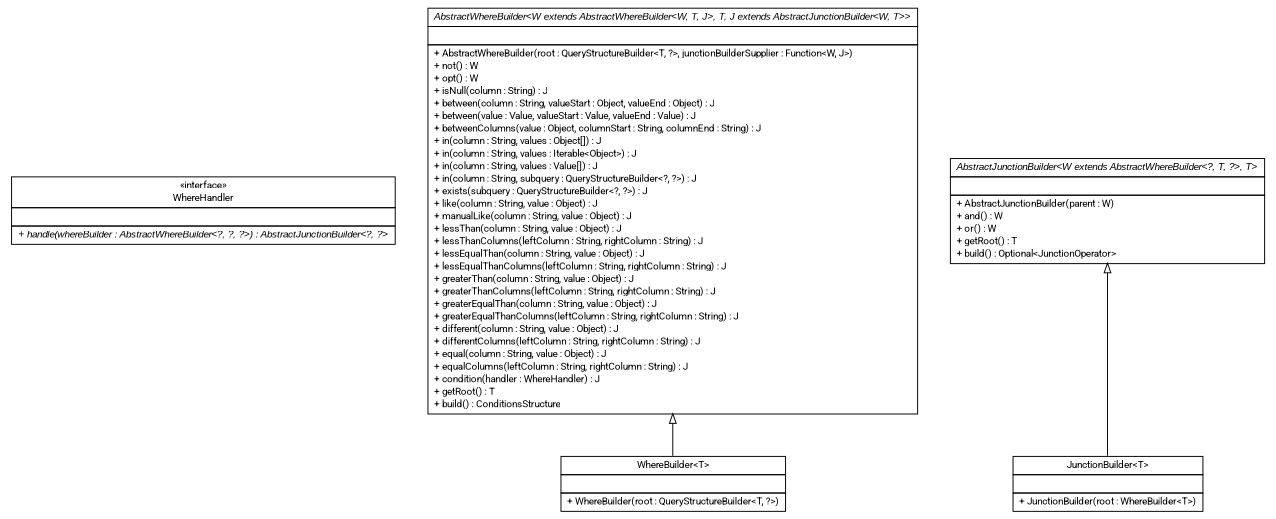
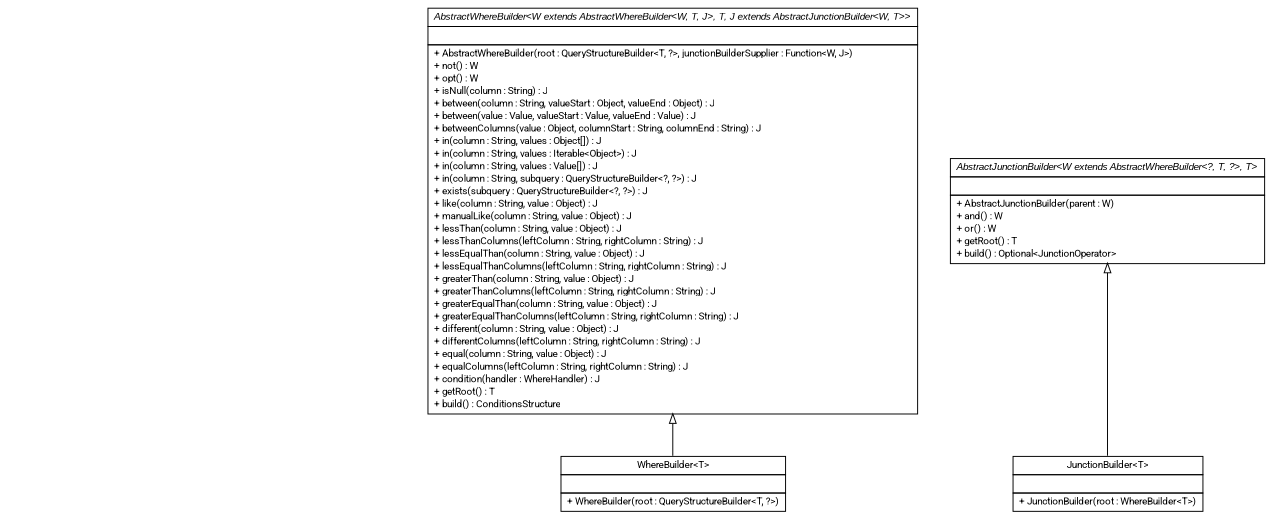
node "WhereHandler": removed
